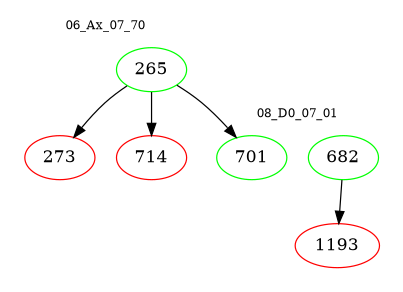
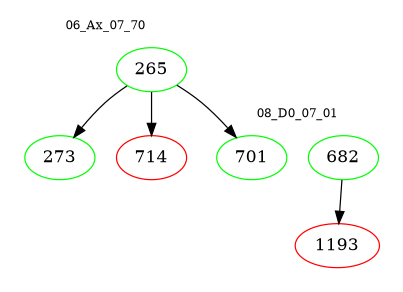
node "273": color red -> green
